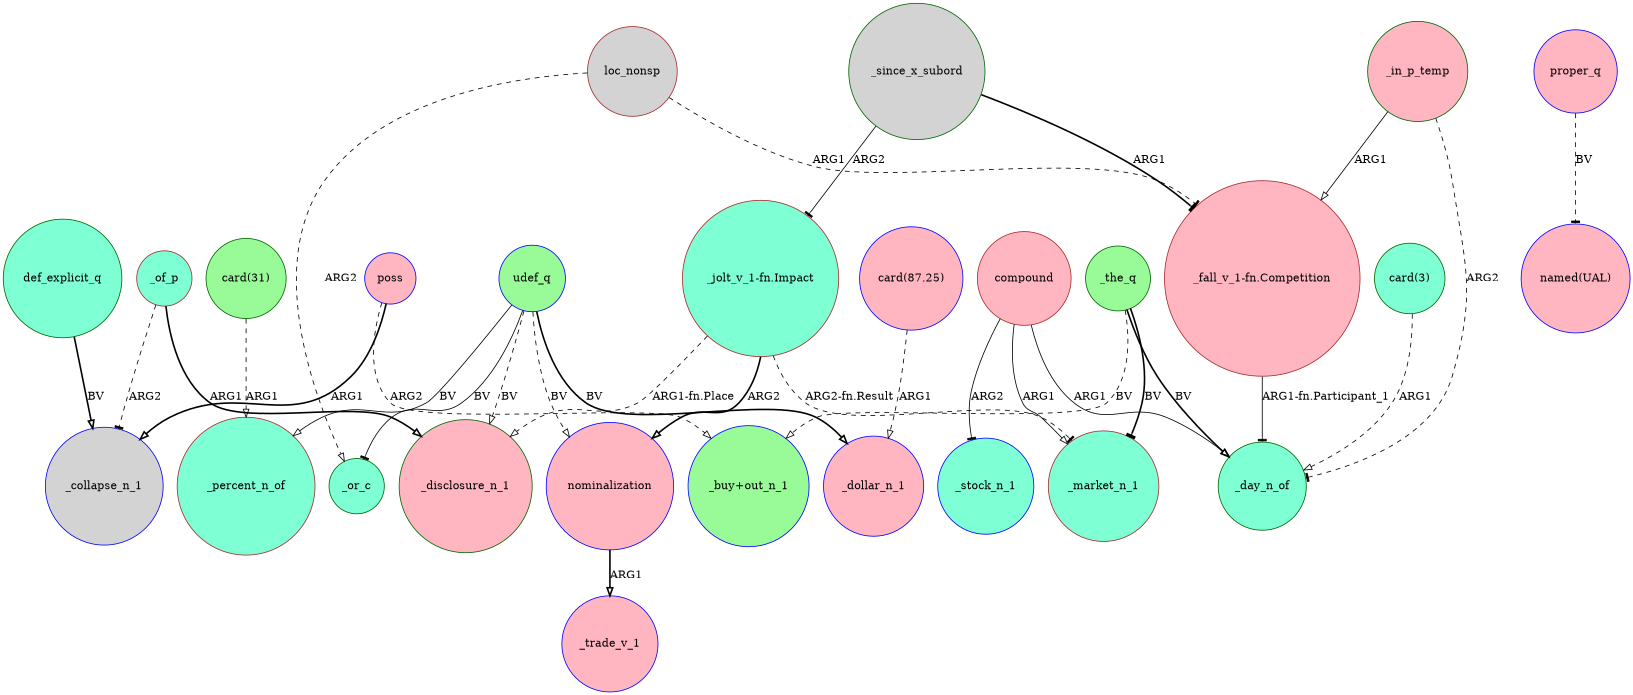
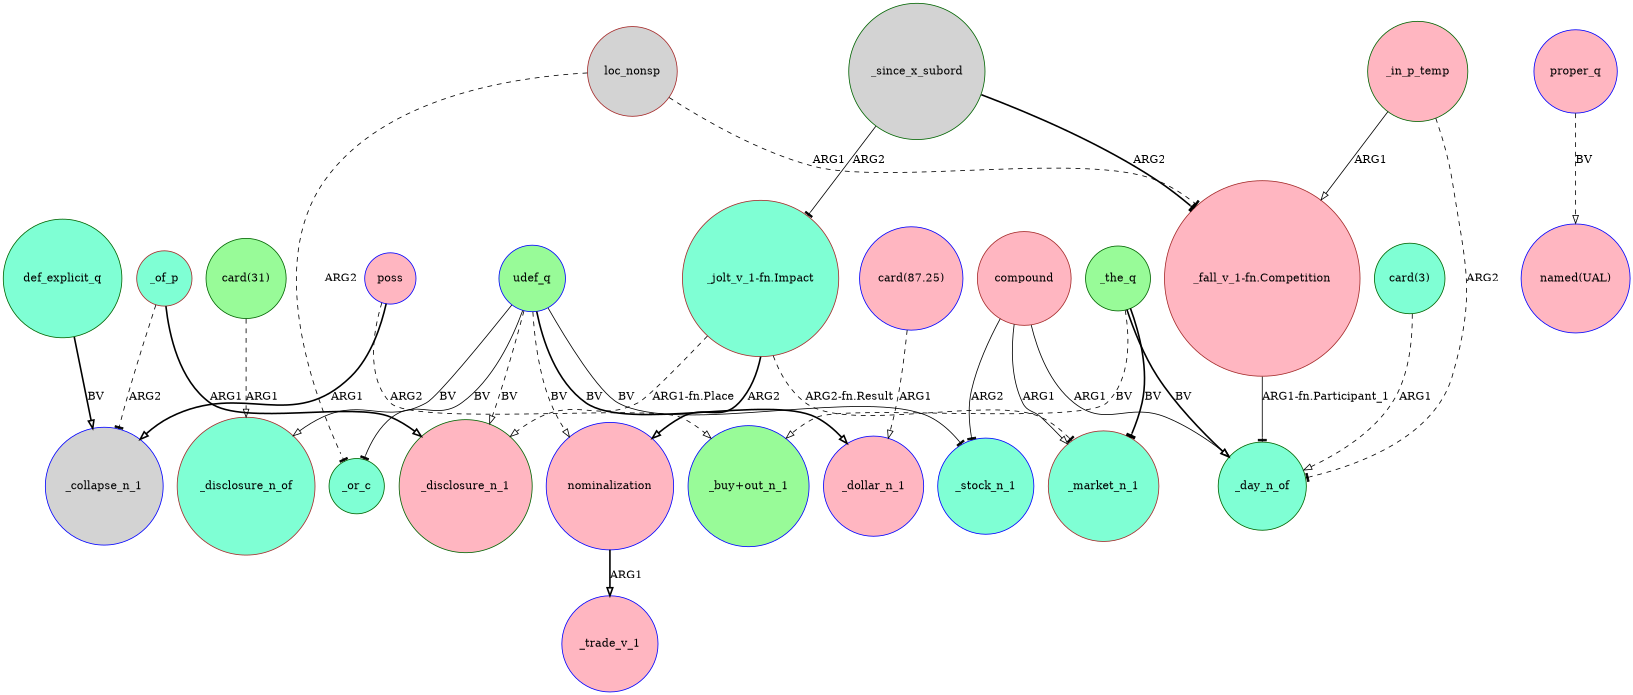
edge "_since_x_subord" -> "_fall_v_1-fn.Competition": label "ARG1" -> "ARG2"
edge "proper_q" -> "named(UAL)": arrowhead tee -> onormal
edge "loc_nonsp" -> "_or_c": arrowhead onormal -> tee
edge "udef_q" -> "_stock_n_1": added, label "BV"
node "_percent_n_of": label "_percent_n_of" -> "_disclosure_n_of"
